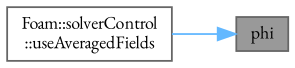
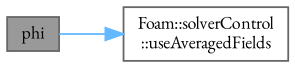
edge "Foam::solverControl ::useAveragedFields" -> "phi": reversed
